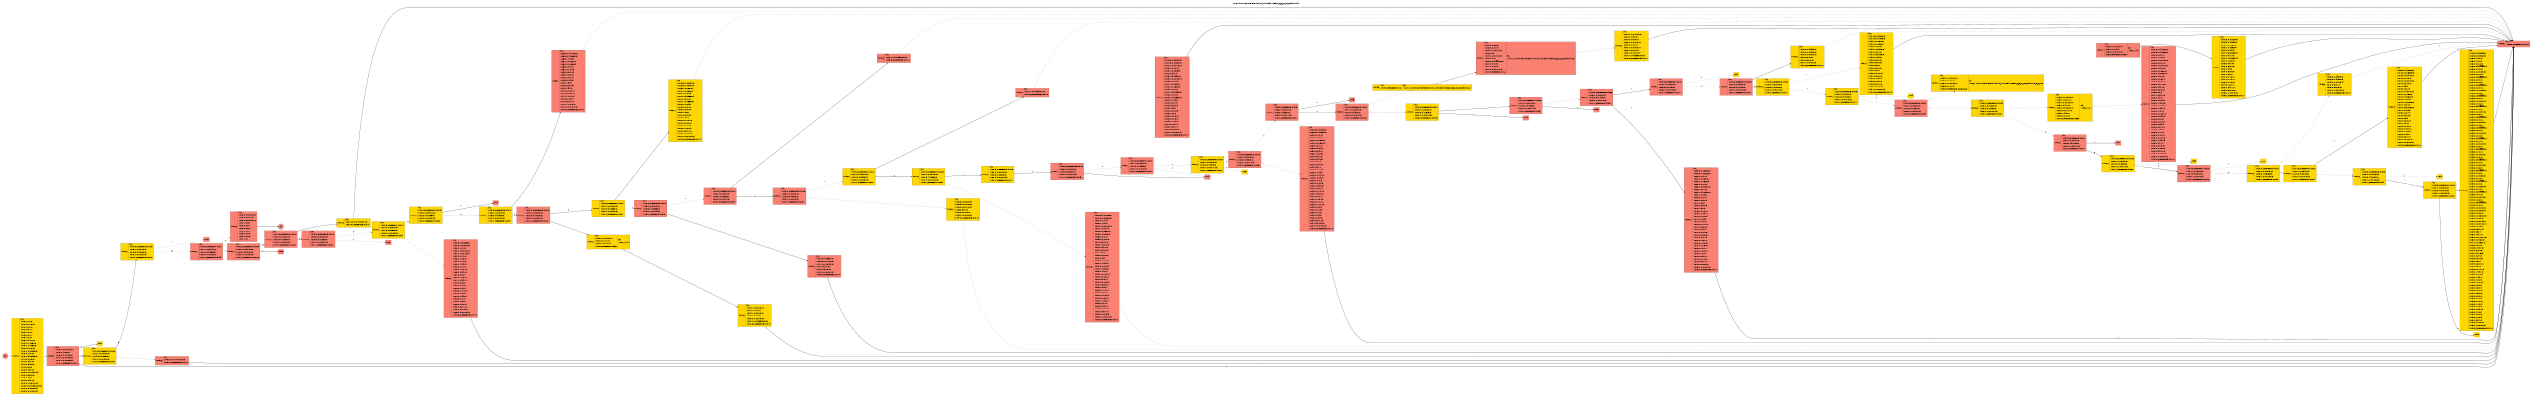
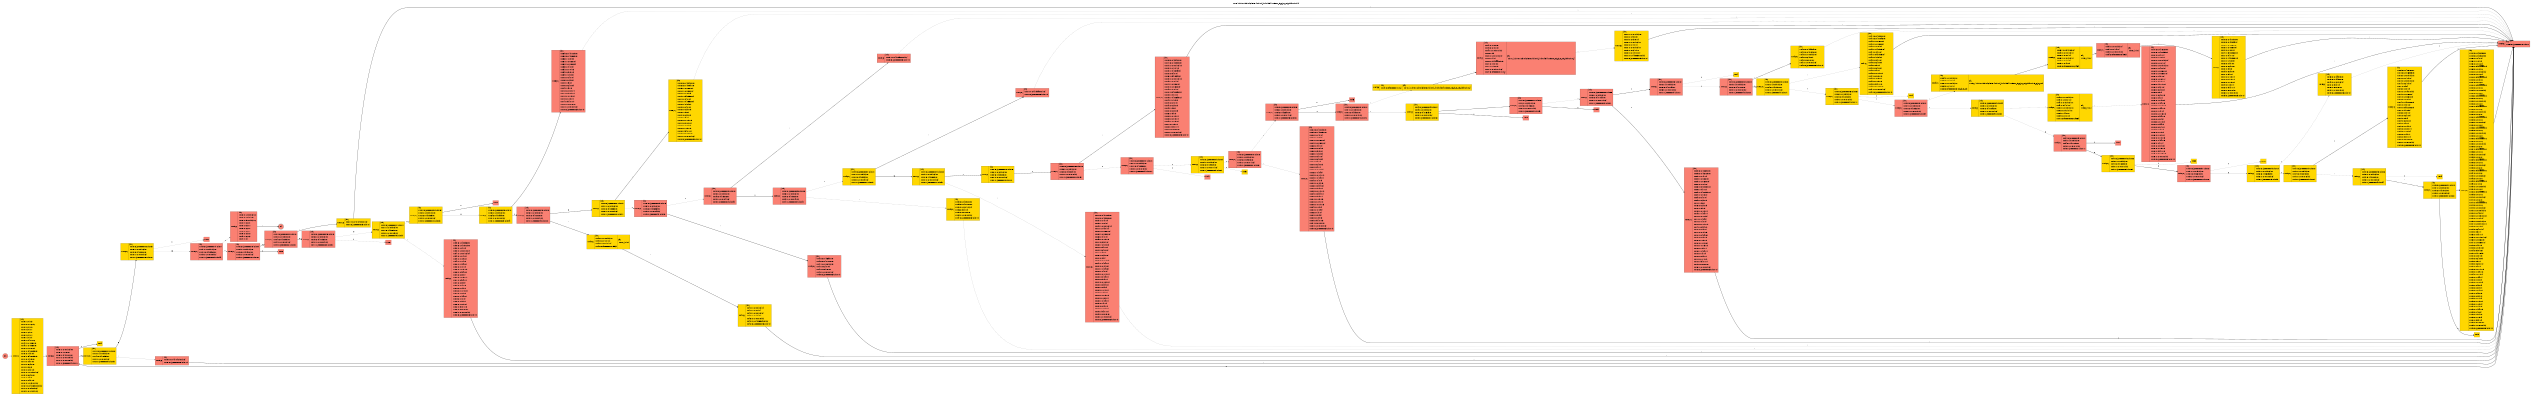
node "0x4023d5 [29]": added
edge "0x401950 [28]" -> "0x4026f2": now "0x401950 [28]" -> "0x4022ac [123]"
